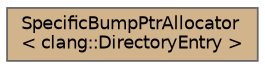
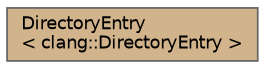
node "SpecificBumpPtrAllocator < clang::DirectoryEntry >": label "SpecificBumpPtrAllocator < clang::DirectoryEntry >" -> "DirectoryEntry < clang::DirectoryEntry >"
